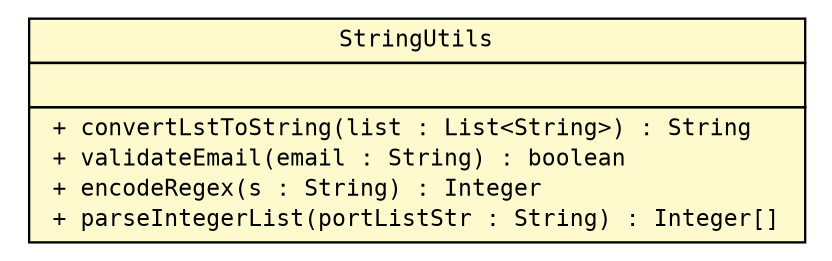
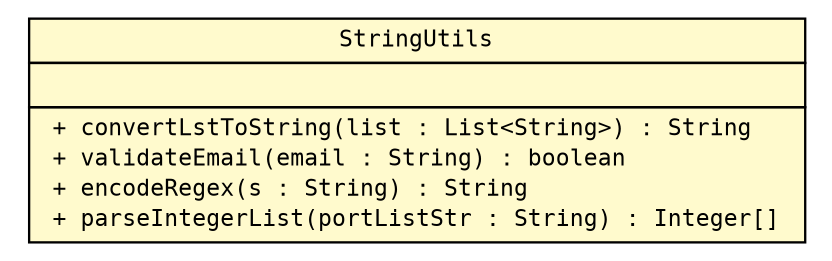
node "StringUtils": text "+ encodeRegex(s : String) : Integer" -> "+ encodeRegex(s : String) : String"
